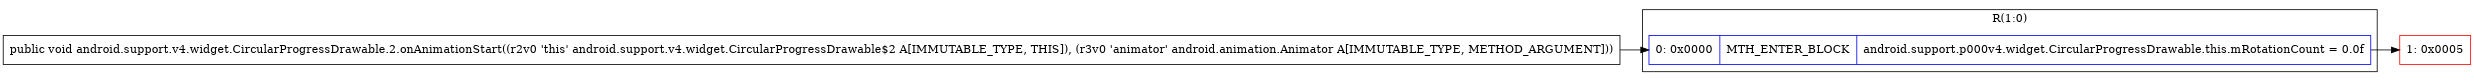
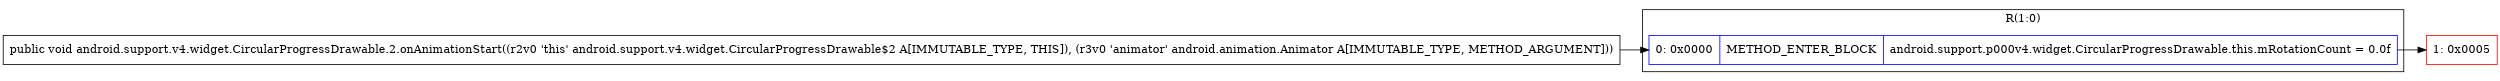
node "0: 0x0000": text "MTH_ENTER_BLOCK" -> "METHOD_ENTER_BLOCK"
